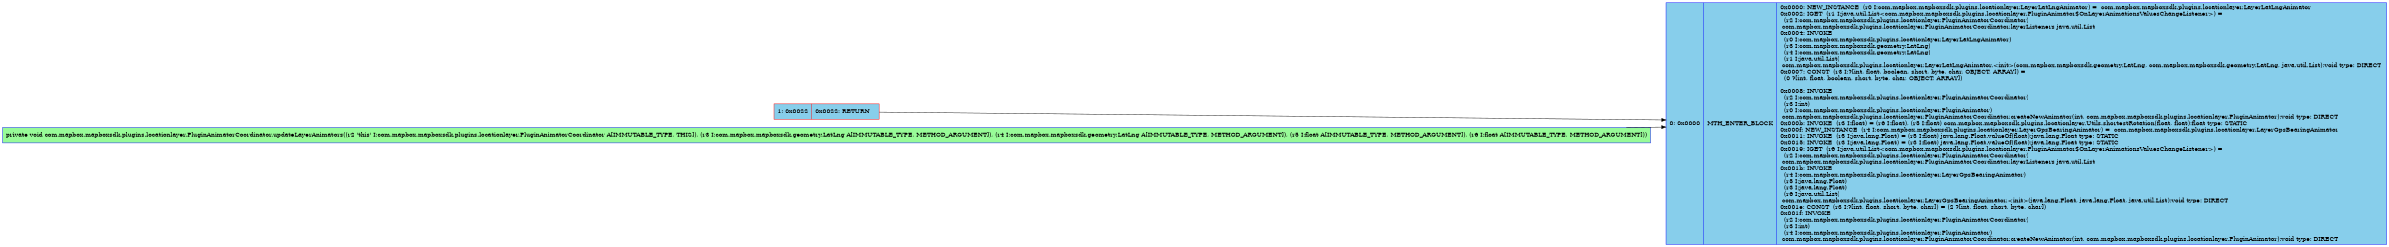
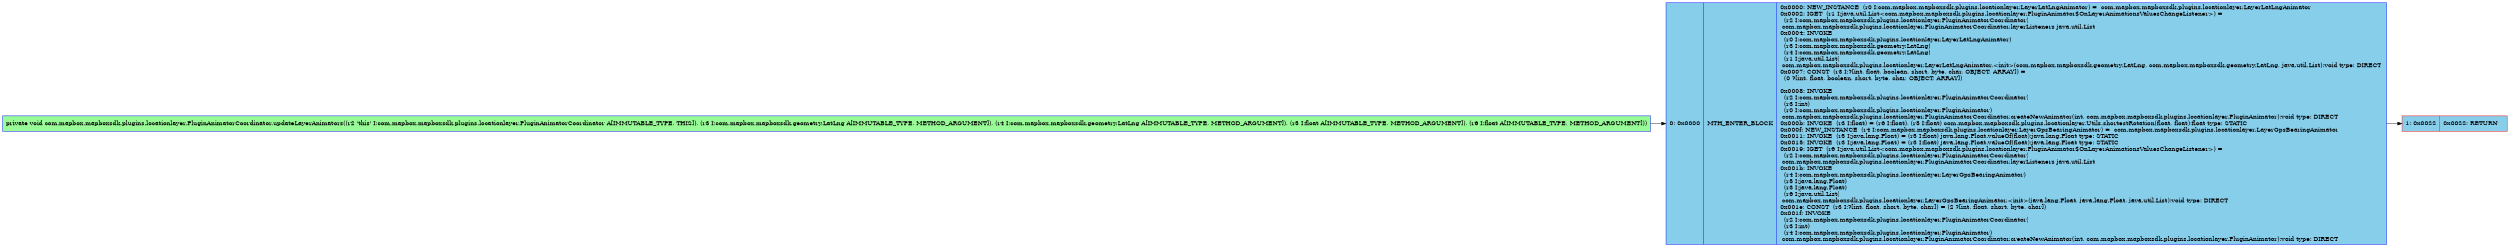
edge "1: 0x0022" -> "0: 0x0000": reversed
